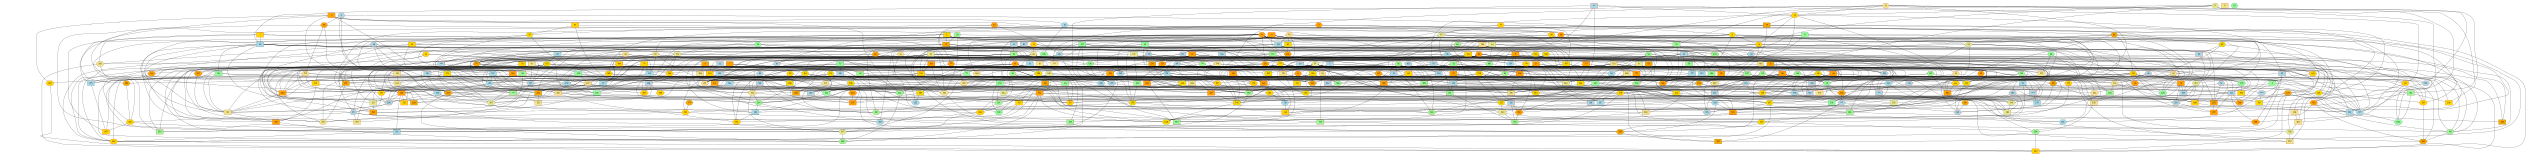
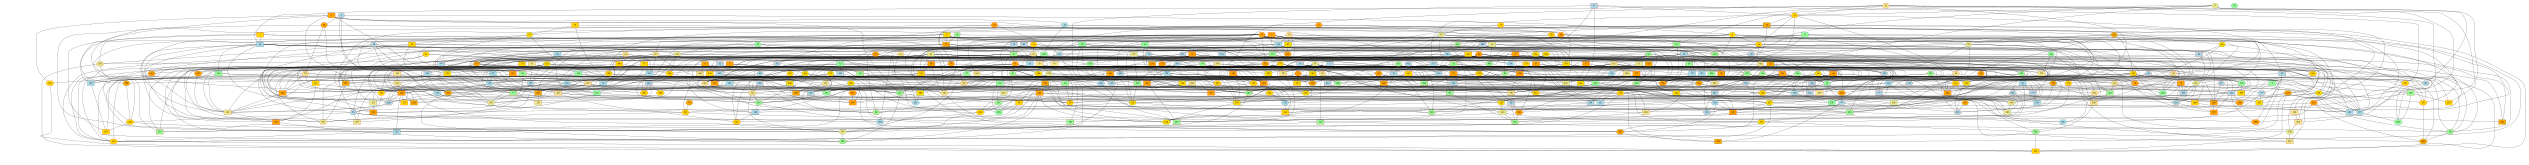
node "17": removed
node "108": fillcolor khaki -> lightblue
